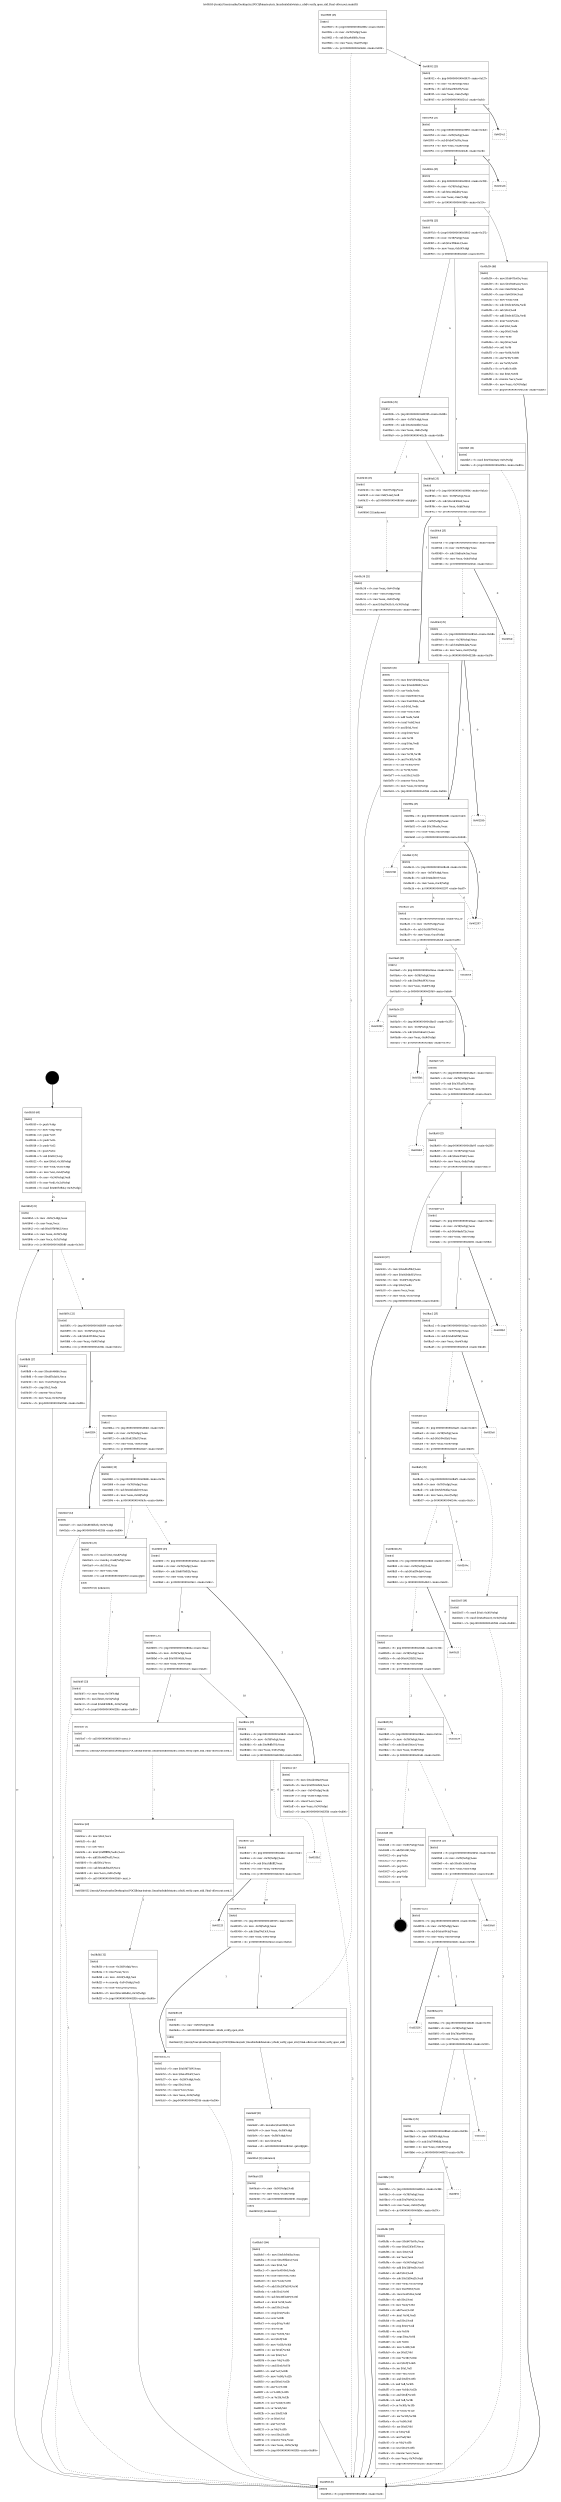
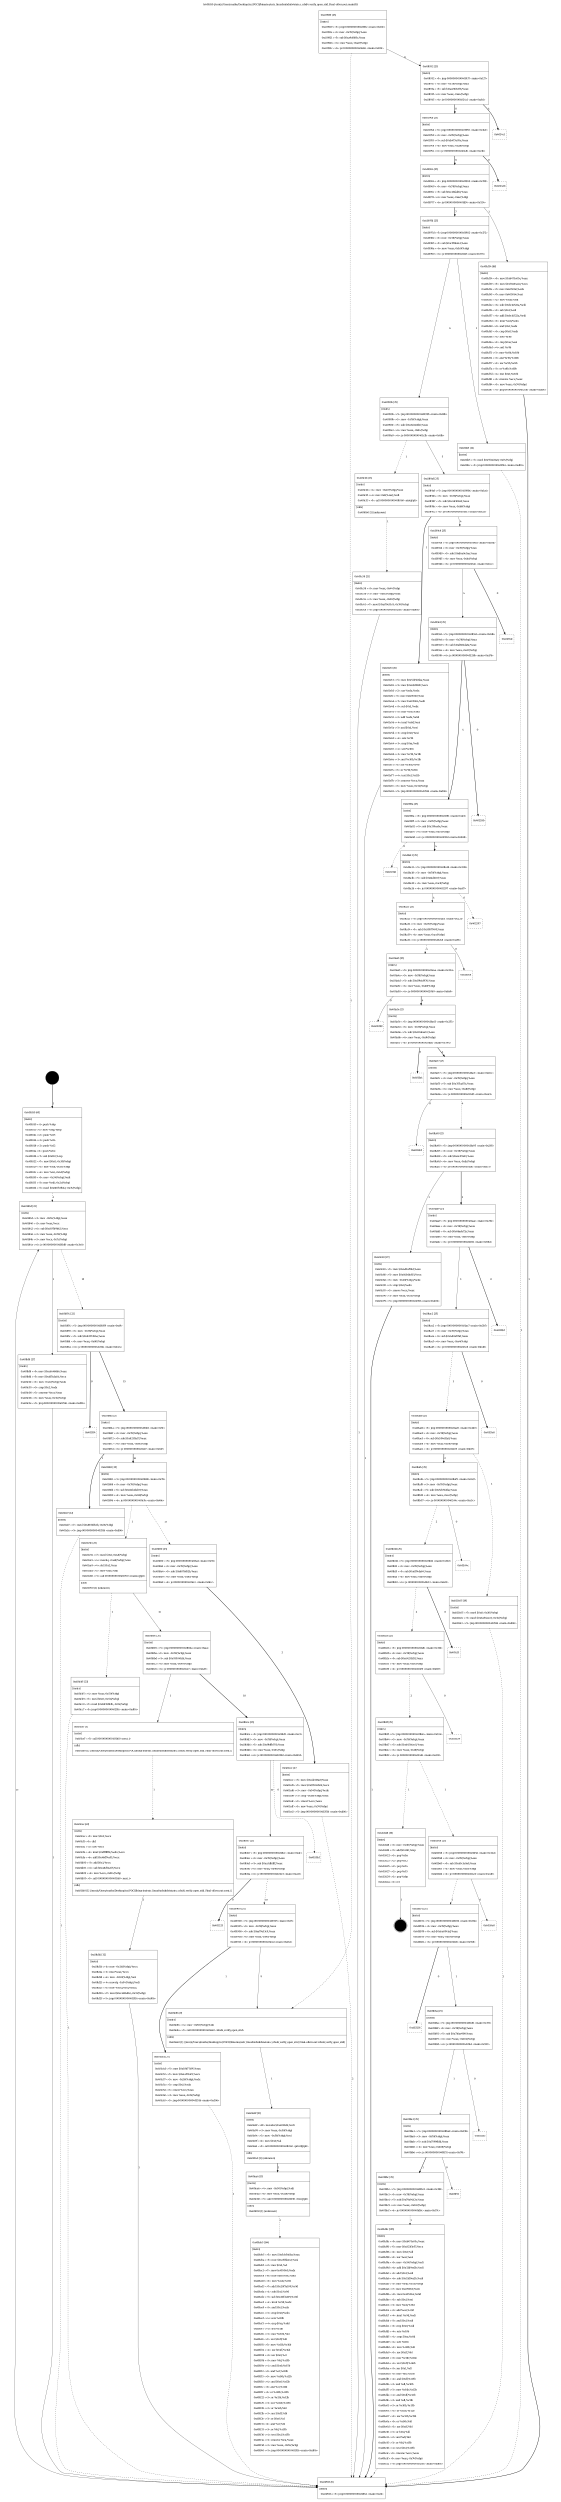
edge "0x40197d [25]" -> "0x4019af [25]": now "0x40197d [25]" -> "0x401f45 [12]"
edge "0x4019c8 [25]" -> "0x4019e1 [25]": style dashed -> solid
edge "0x4019fa [25]" -> "0x402297": now "0x4019fa [25]" -> "0x401a13 [25]"
edge "0x401a45 [25]" -> "0x401a77 [25]": now "0x401a5e [25]" -> "0x401a77 [25]"
edge "0x401810 [45]" -> "0x40183d [23]": label " 15" -> " 1"
edge "0x401854 [22]" -> "0x40186a [25]": added, label "15"
edge "0x40189c [25]" -> "0x4018b5 [25]": now "0x401c9e [23]" -> "0x4018b5 [25]"
edge "0x4018b5 [25]" -> "0x4018ce [25]": style solid -> bold
edge "0x401e8f [23]" -> "0x401ea6 [15]": style dashed -> bold
edge "0x401eb5 [144]" -> "0x402516 [5]": removed, label "1"
